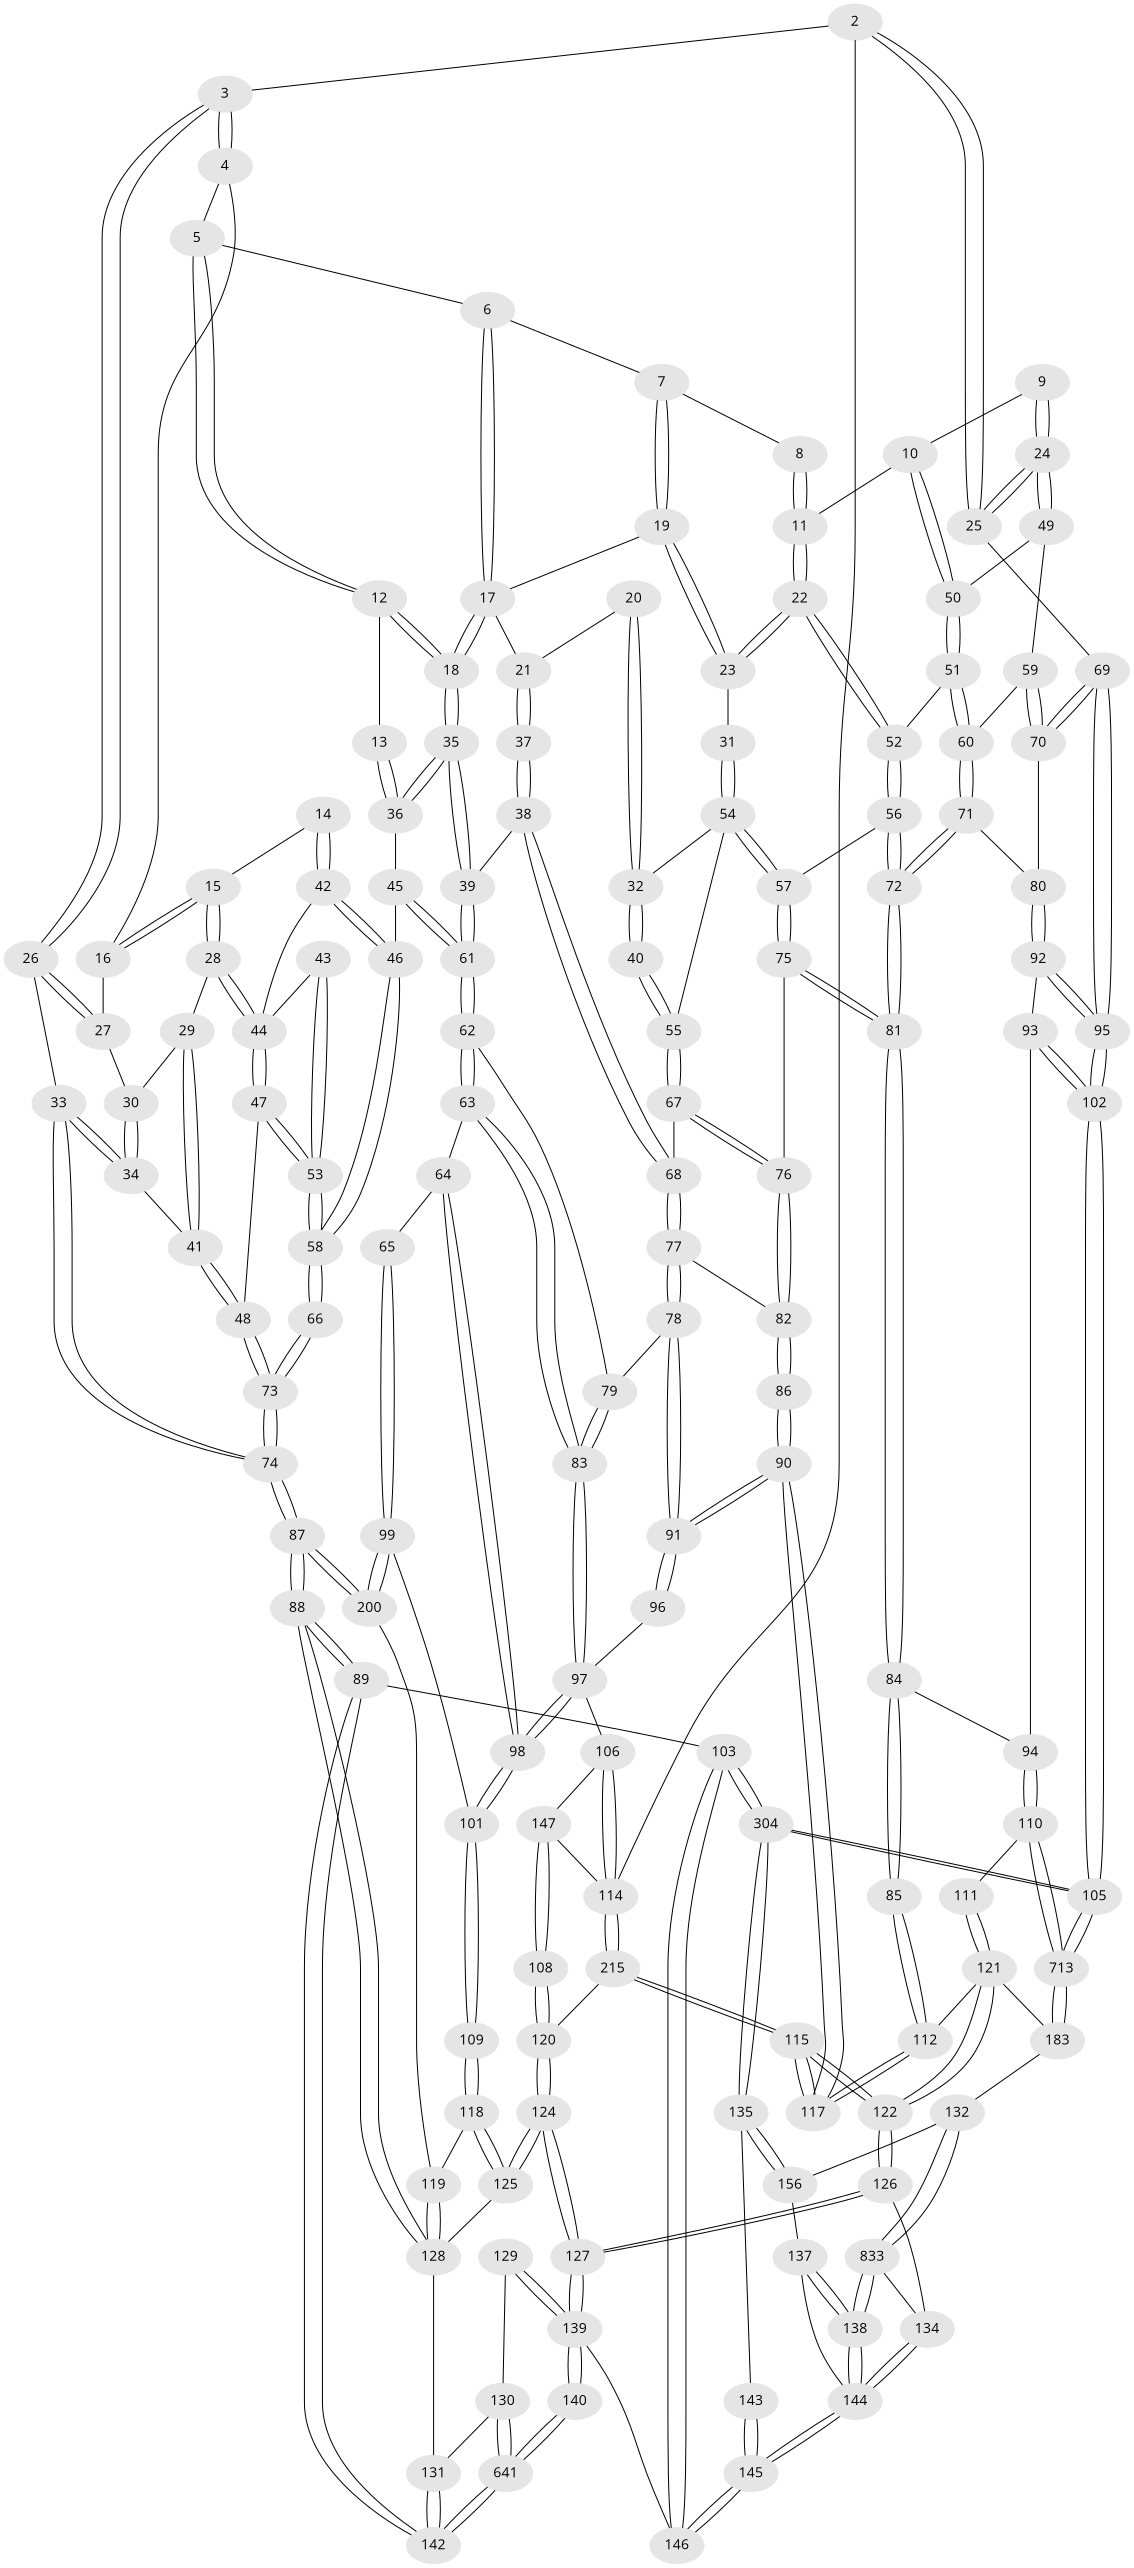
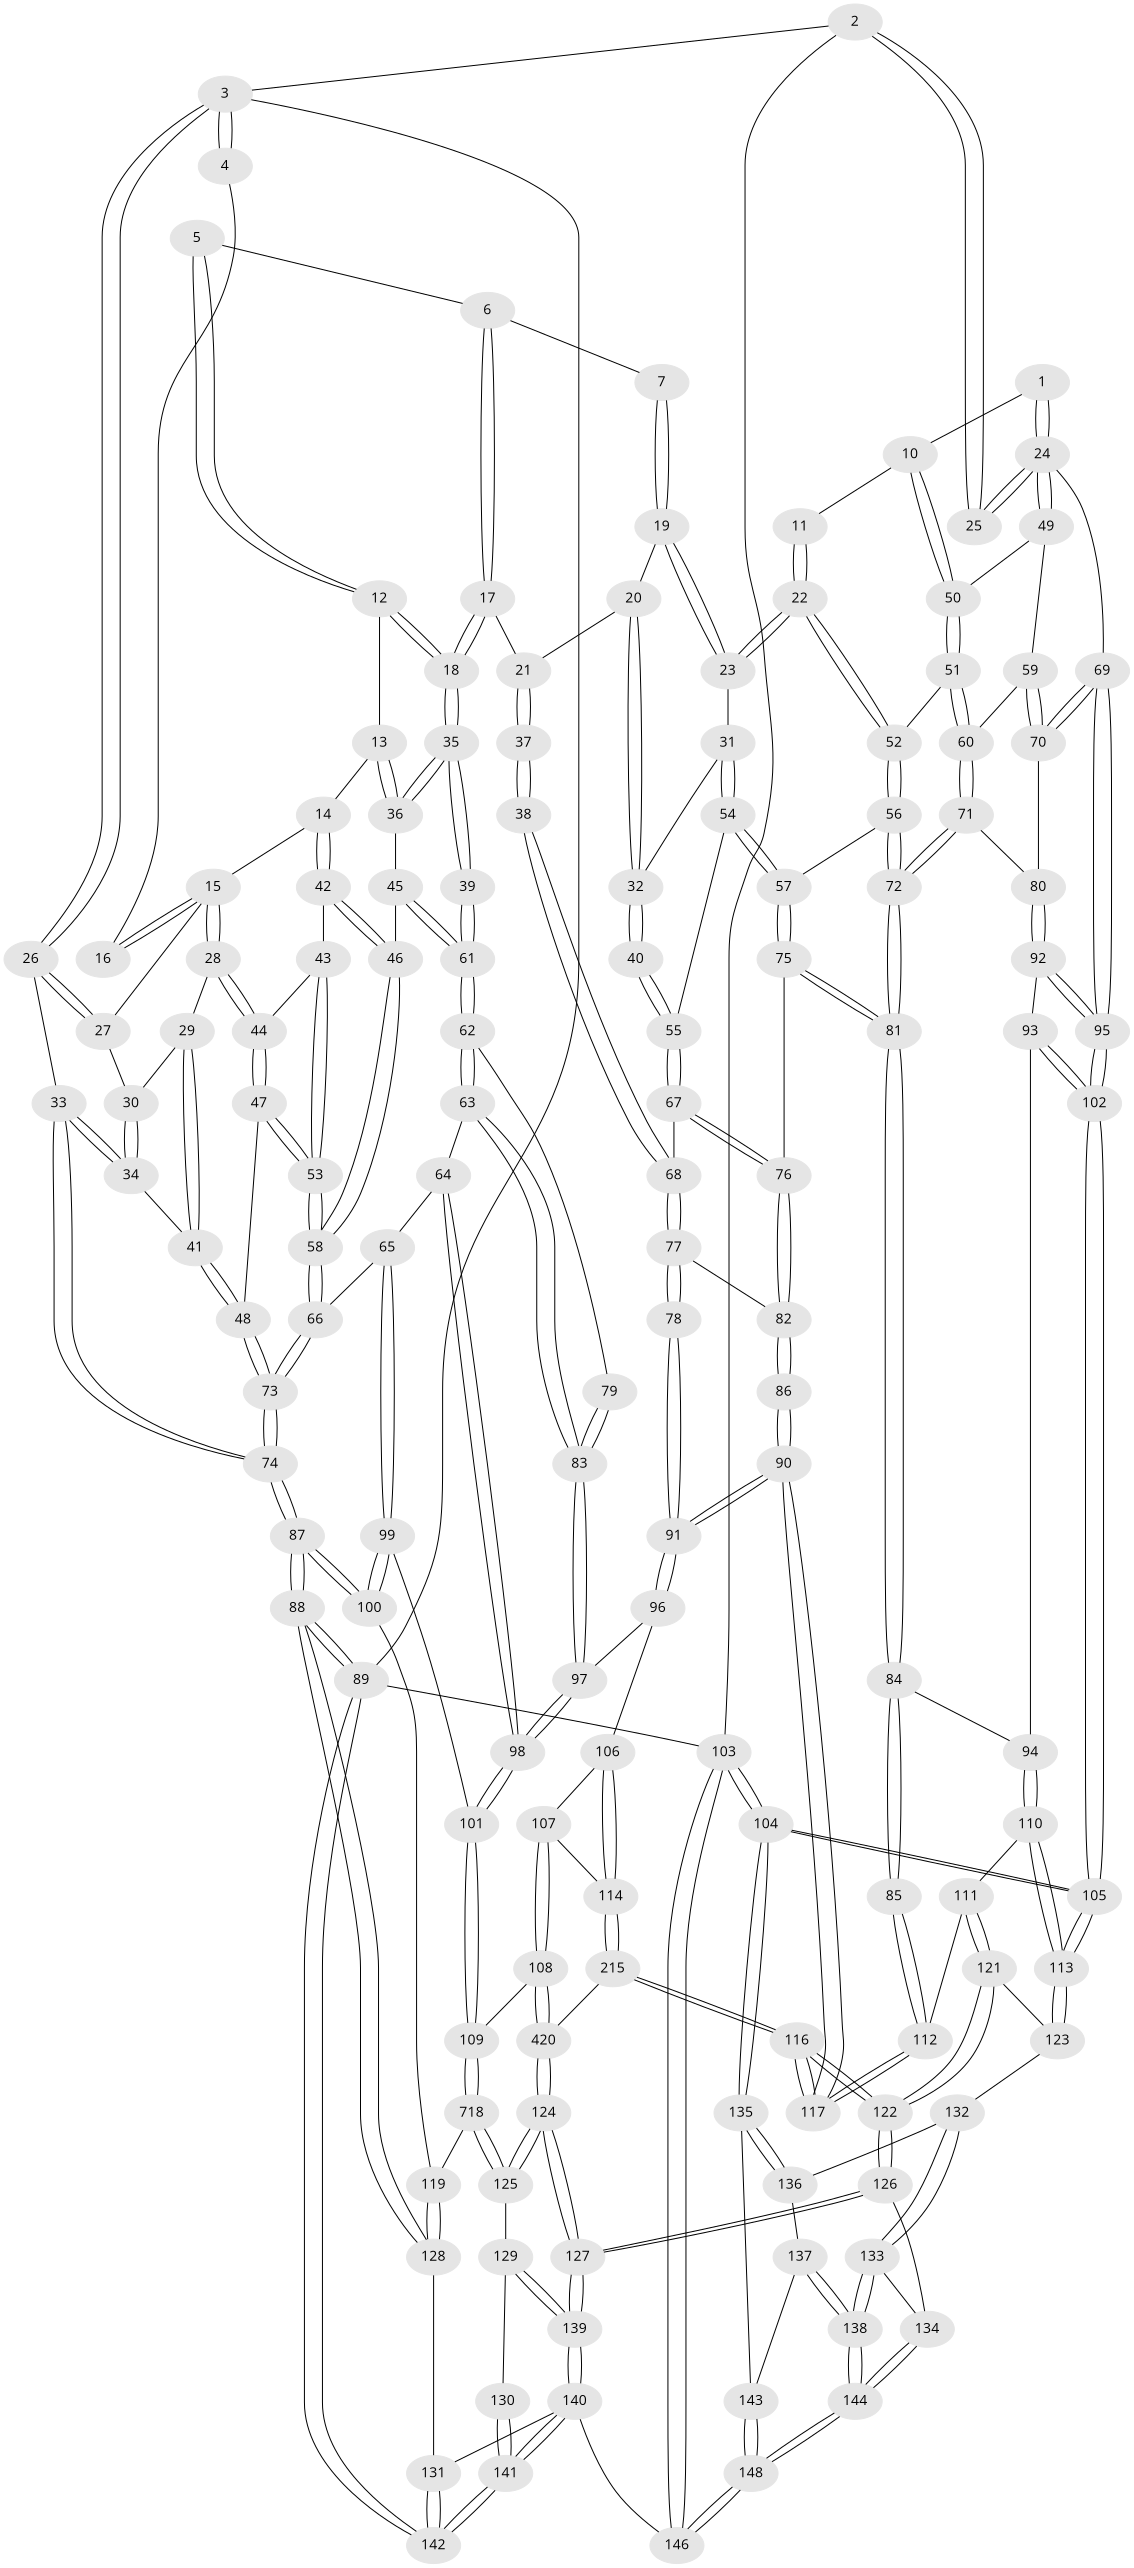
edge "4" -- "5": removed
node "9": label "9" -> "1"
node "8": removed
edge "19" -- "17": now "19" -- "20"
edge "25" -- "69": now "24" -- "69"
edge "13" -- "14": added
edge "3" -- "89": added
edge "38" -- "39": removed
edge "54" -- "32": now "31" -- "32"
edge "2" -- "114": now "2" -- "103"
edge "42" -- "44": now "42" -- "43"
edge "16" -- "27": now "15" -- "27"
edge "65" -- "66": added
edge "78" -- "79": removed
node "200": label "200" -> "100"
edge "97" -- "106": now "96" -- "106"
node "147": label "147" -> "107"
node "304": label "304" -> "104"
node "713": label "713" -> "113"
edge "108" -- "109": added
edge "121" -- "112": now "111" -- "112"
node "120": label "120" -> "420"
node "115": label "115" -> "116"
node "183": label "183" -> "123"
node "118": label "118" -> "718"
node "156": label "156" -> "136"
edge "125" -- "128": now "125" -- "129"
node "833": label "833" -> "133"
edge "137" -- "144": now "137" -- "143"
edge "139" -- "146": now "140" -- "146"
edge "130" -- "131": now "140" -- "131"
node "641": label "641" -> "141"
node "145": label "145" -> "148"
